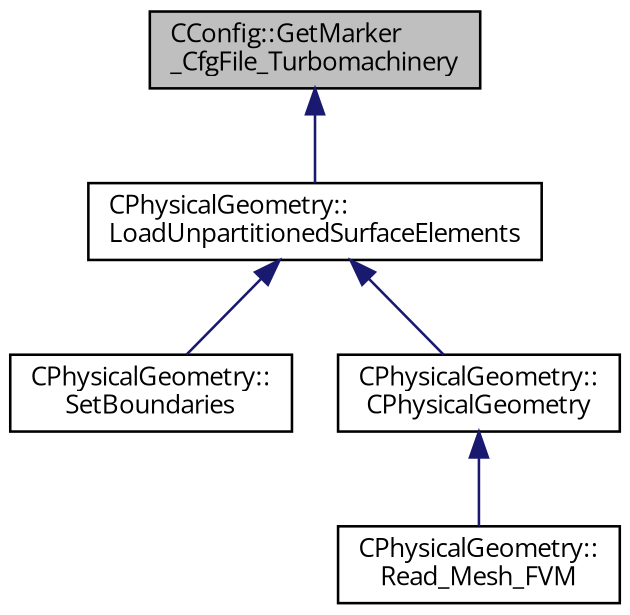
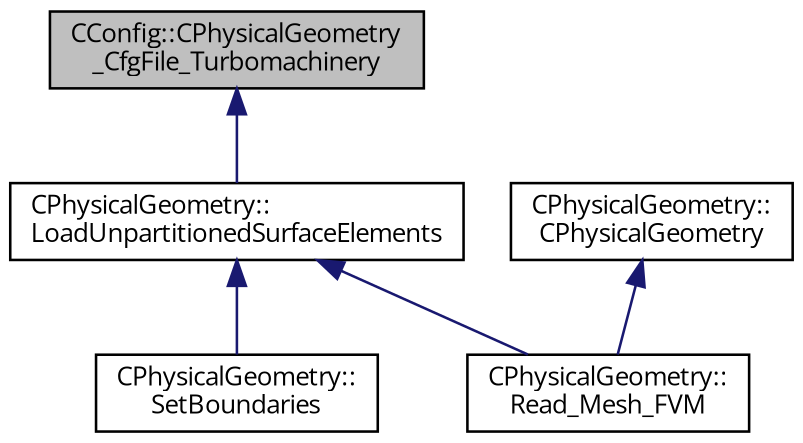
node "CConfig::GetMarker _CfgFile_Turbomachinery": label "CConfig::GetMarker _CfgFile_Turbomachinery" -> "CConfig::CPhysicalGeometry _CfgFile_Turbomachinery"
edge "CPhysicalGeometry:: CPhysicalGeometry" -> "CPhysicalGeometry:: LoadUnpartitionedSurfaceElements": now "CPhysicalGeometry:: Read_Mesh_FVM" -> "CPhysicalGeometry:: LoadUnpartitionedSurfaceElements"
